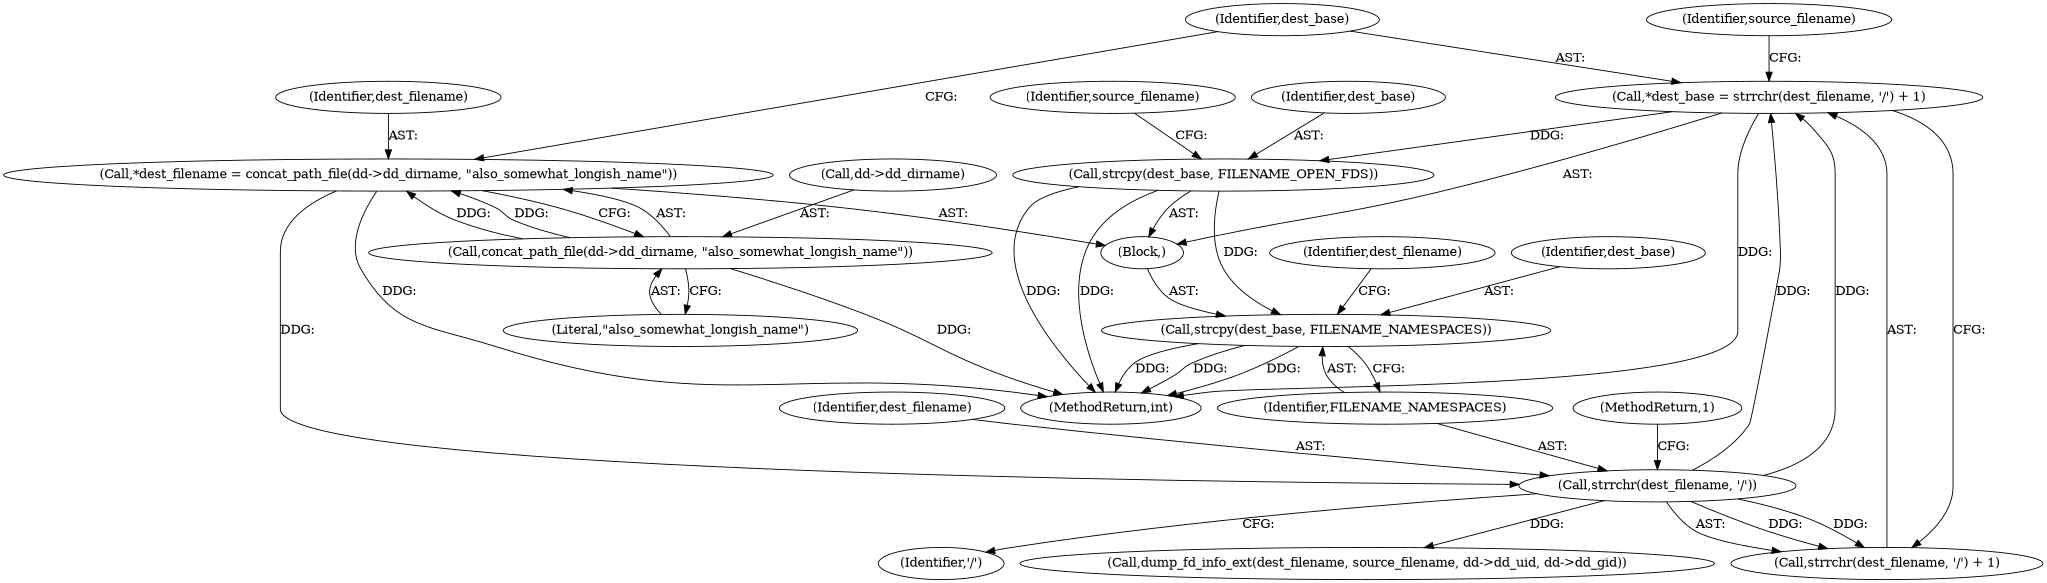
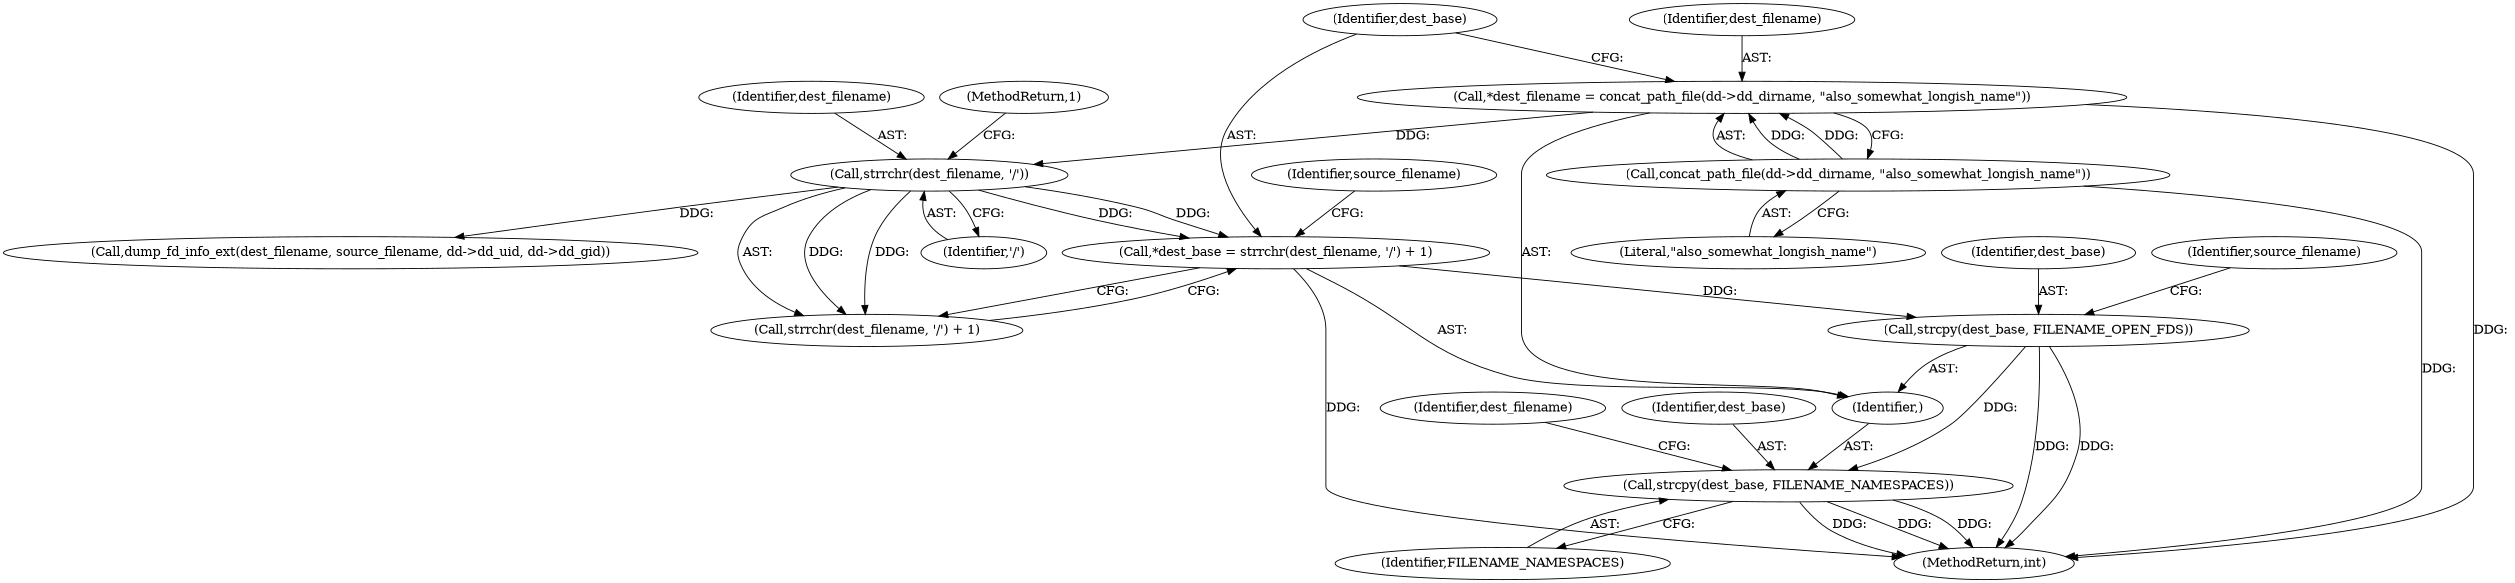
node "(Call,dd->dd_dirname)": removed
node "(Block,)": label "(Block,)" -> "(Identifier,)"
edge "(Call,strrchr(dest_filename, '/') + 1)" -> "(Call,*dest_base = strrchr(dest_filename, '/') + 1)": label "AST: " -> "CFG: "
edge "(Identifier,FILENAME_NAMESPACES)" -> "(Call,strrchr(dest_filename, '/'))": now "(Identifier,'/')" -> "(Call,strrchr(dest_filename, '/'))"
